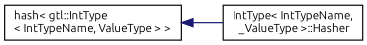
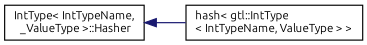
edge "IntType< IntTypeName, _ValueType >::Hasher" -> "hash< gtl::IntType < IntTypeName, ValueType > >": reversed
